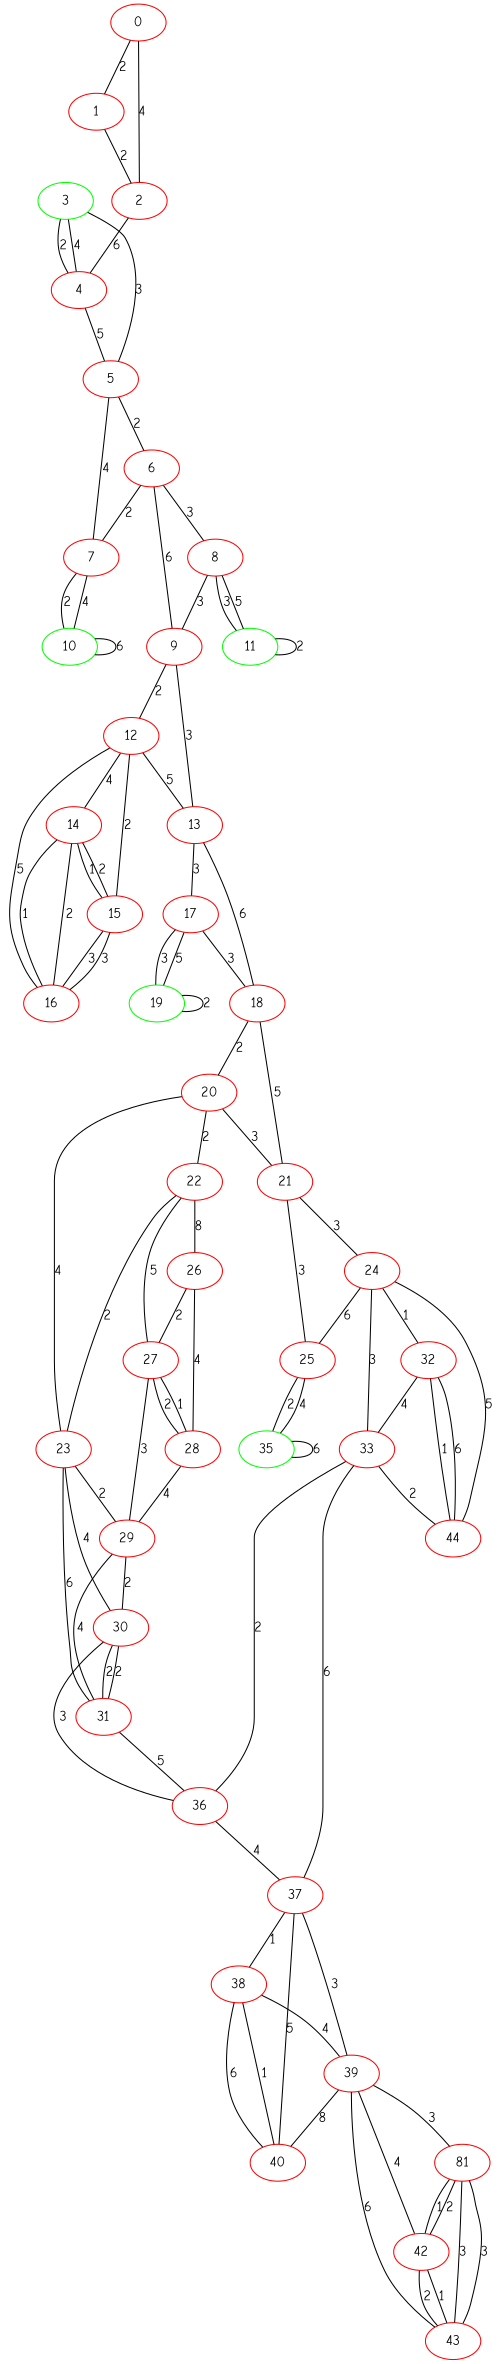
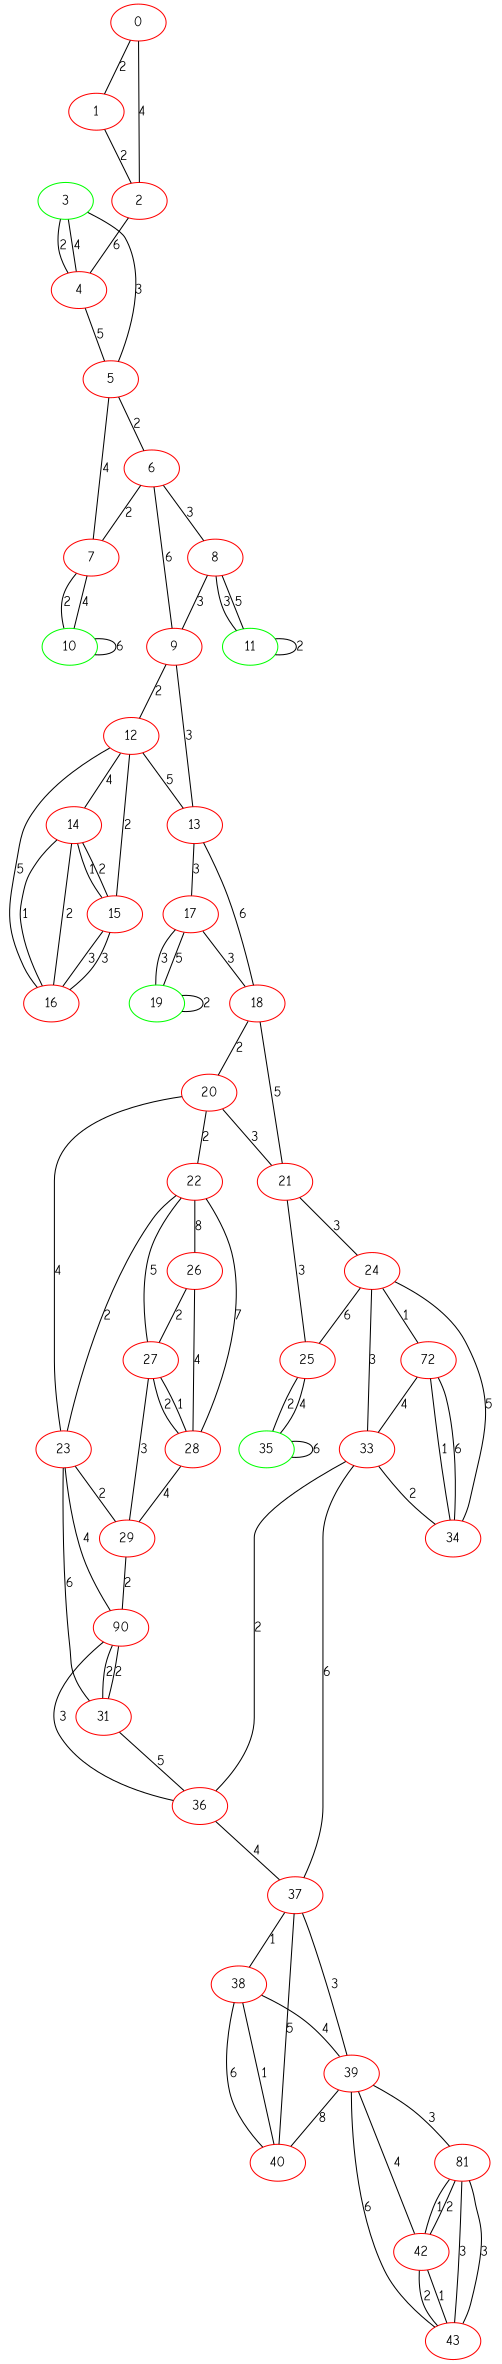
edge "22" -- "28": added, label "7"
node "32": label "32" -> "72"
node "44": label "44" -> "34"
edge "29" -- "31": removed, label "4"
node "30": label "30" -> "90"
